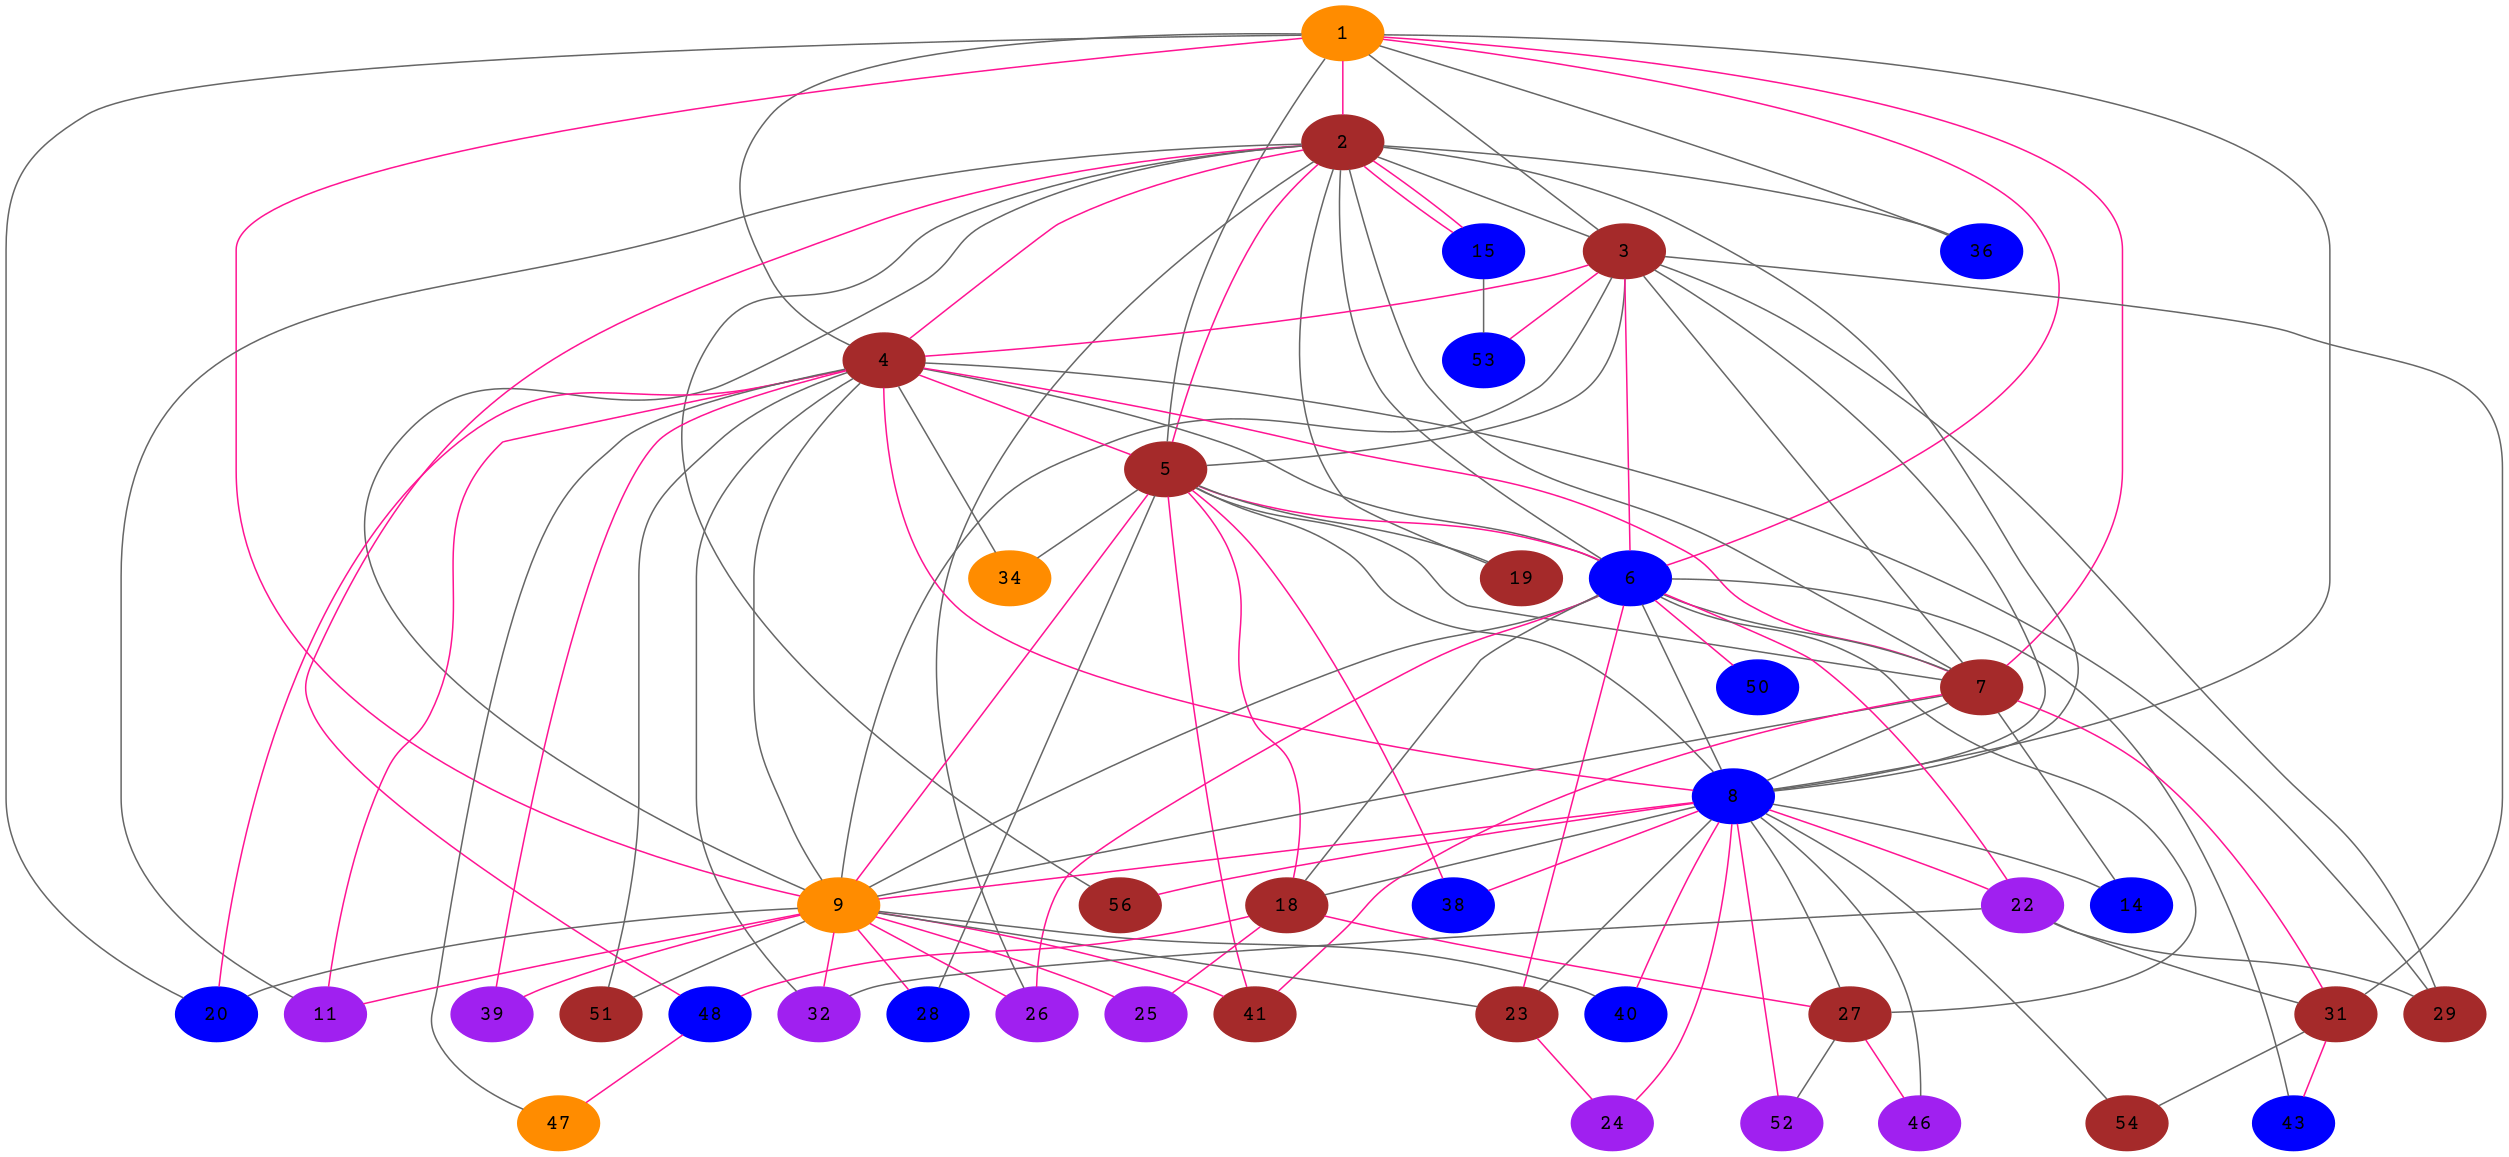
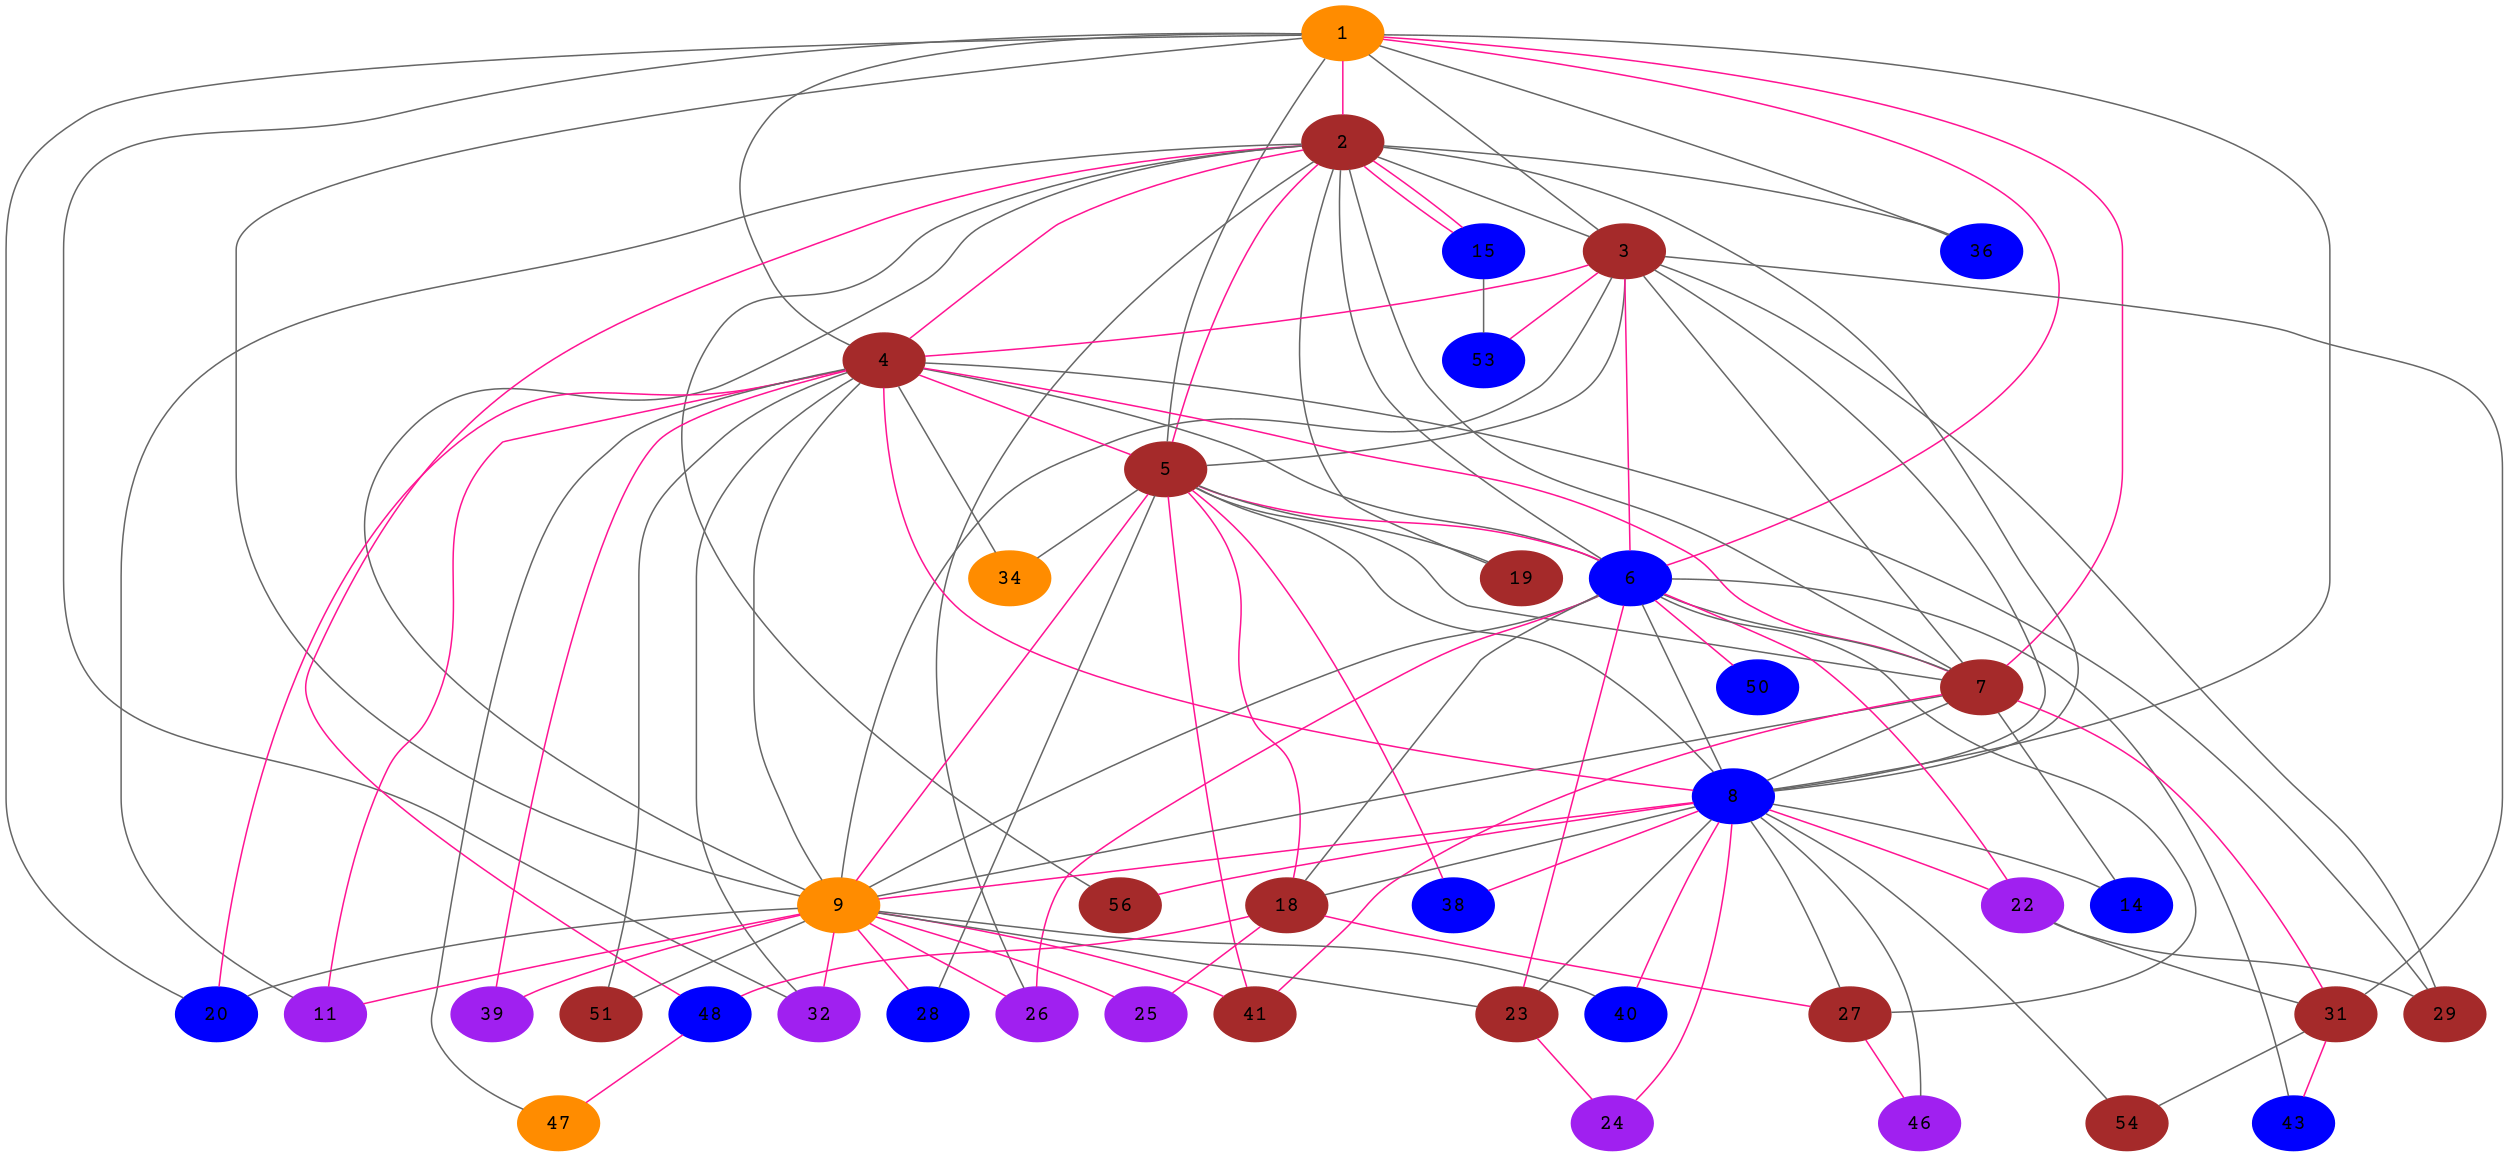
edge "1" -- "9": color deeppink -> gray40
edge "22" -- "32": now "1" -- "32"
node "52": removed
